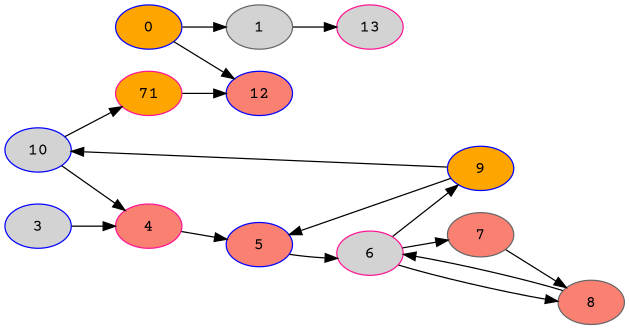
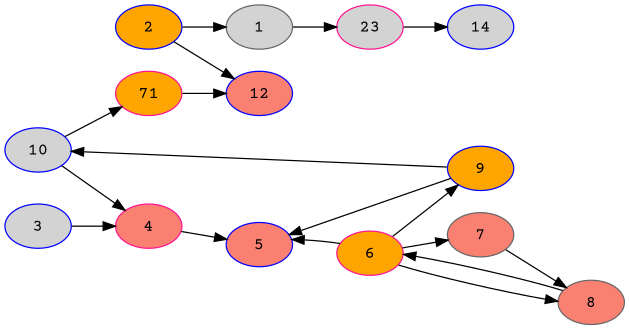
node "0": label "0" -> "2"
node "13": label "13" -> "23"
node "14": added
node "6": fillcolor lightgrey -> orange
edge "5" -> "6": reversed
